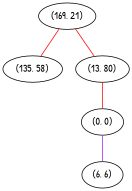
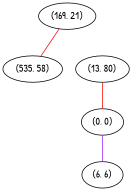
edge "(169, 21)" -- "(13, 80)": removed
node "(135, 58)": label "(135, 58)" -> "(535, 58)"
